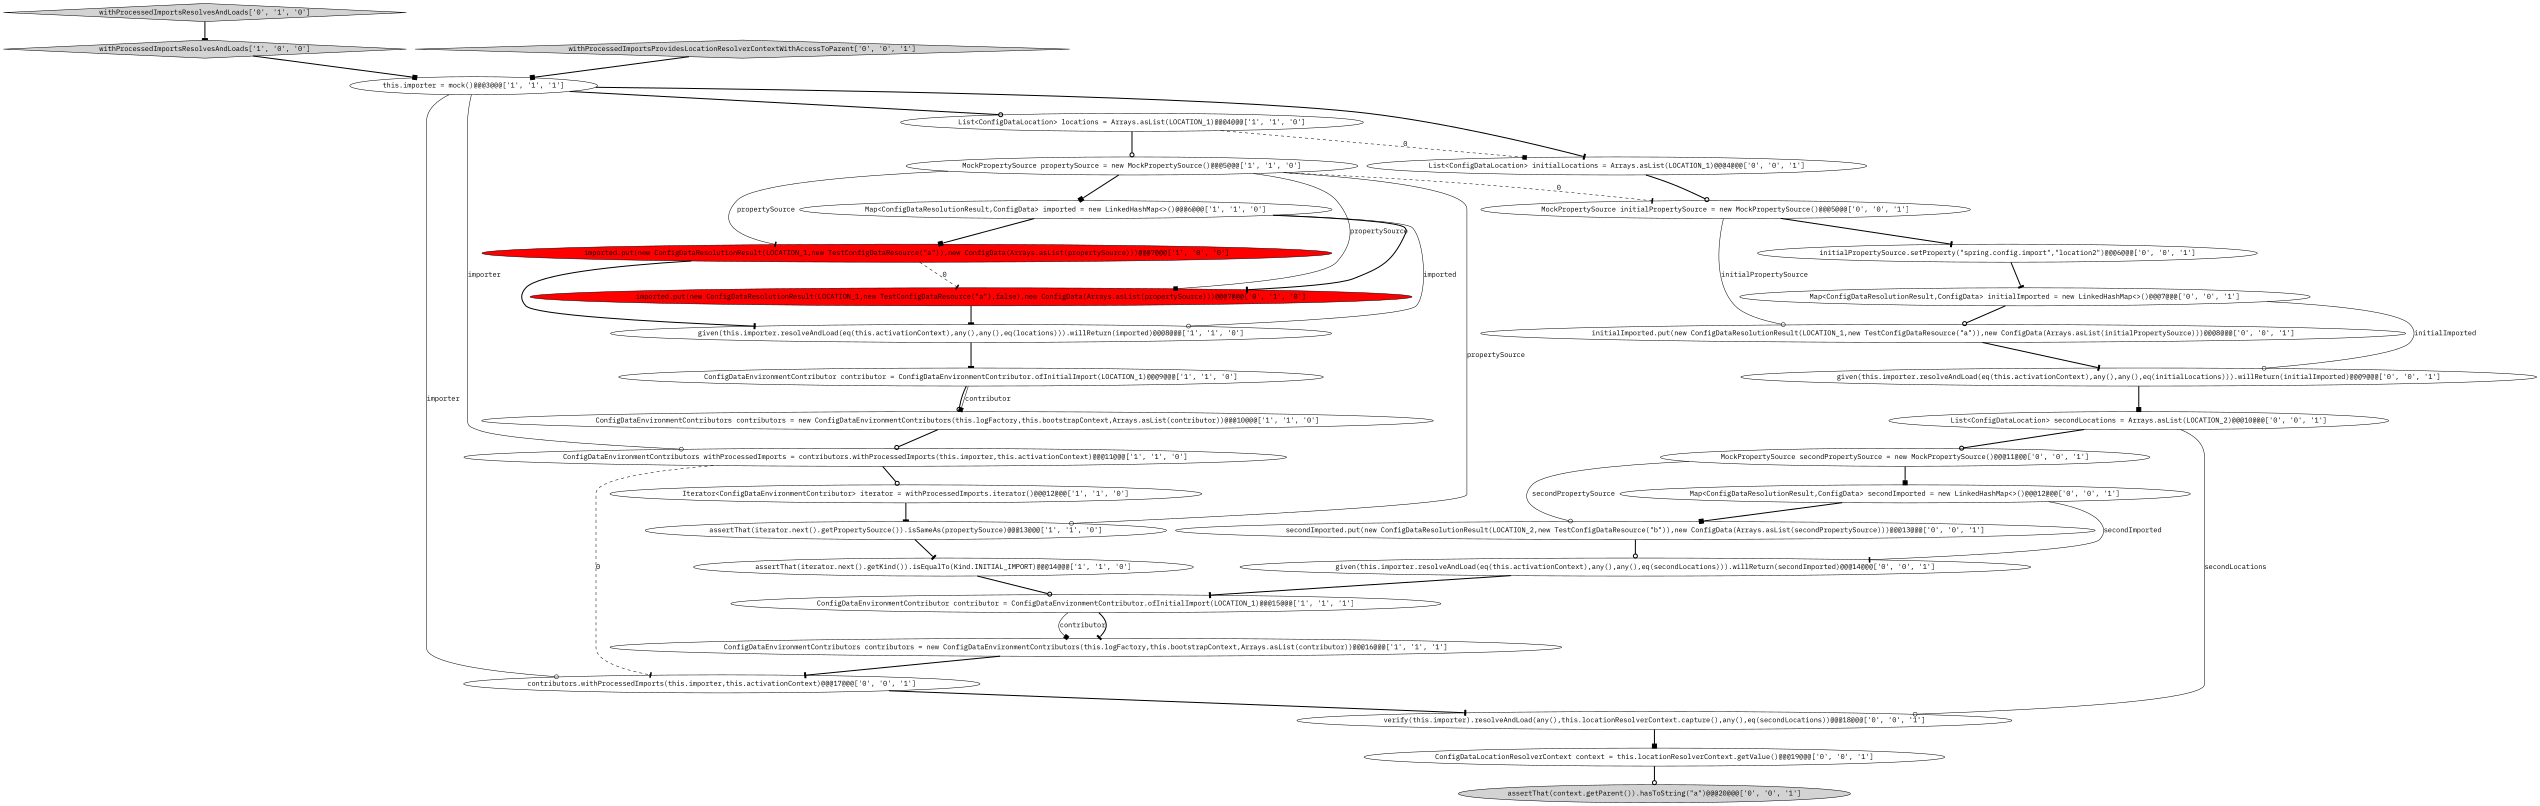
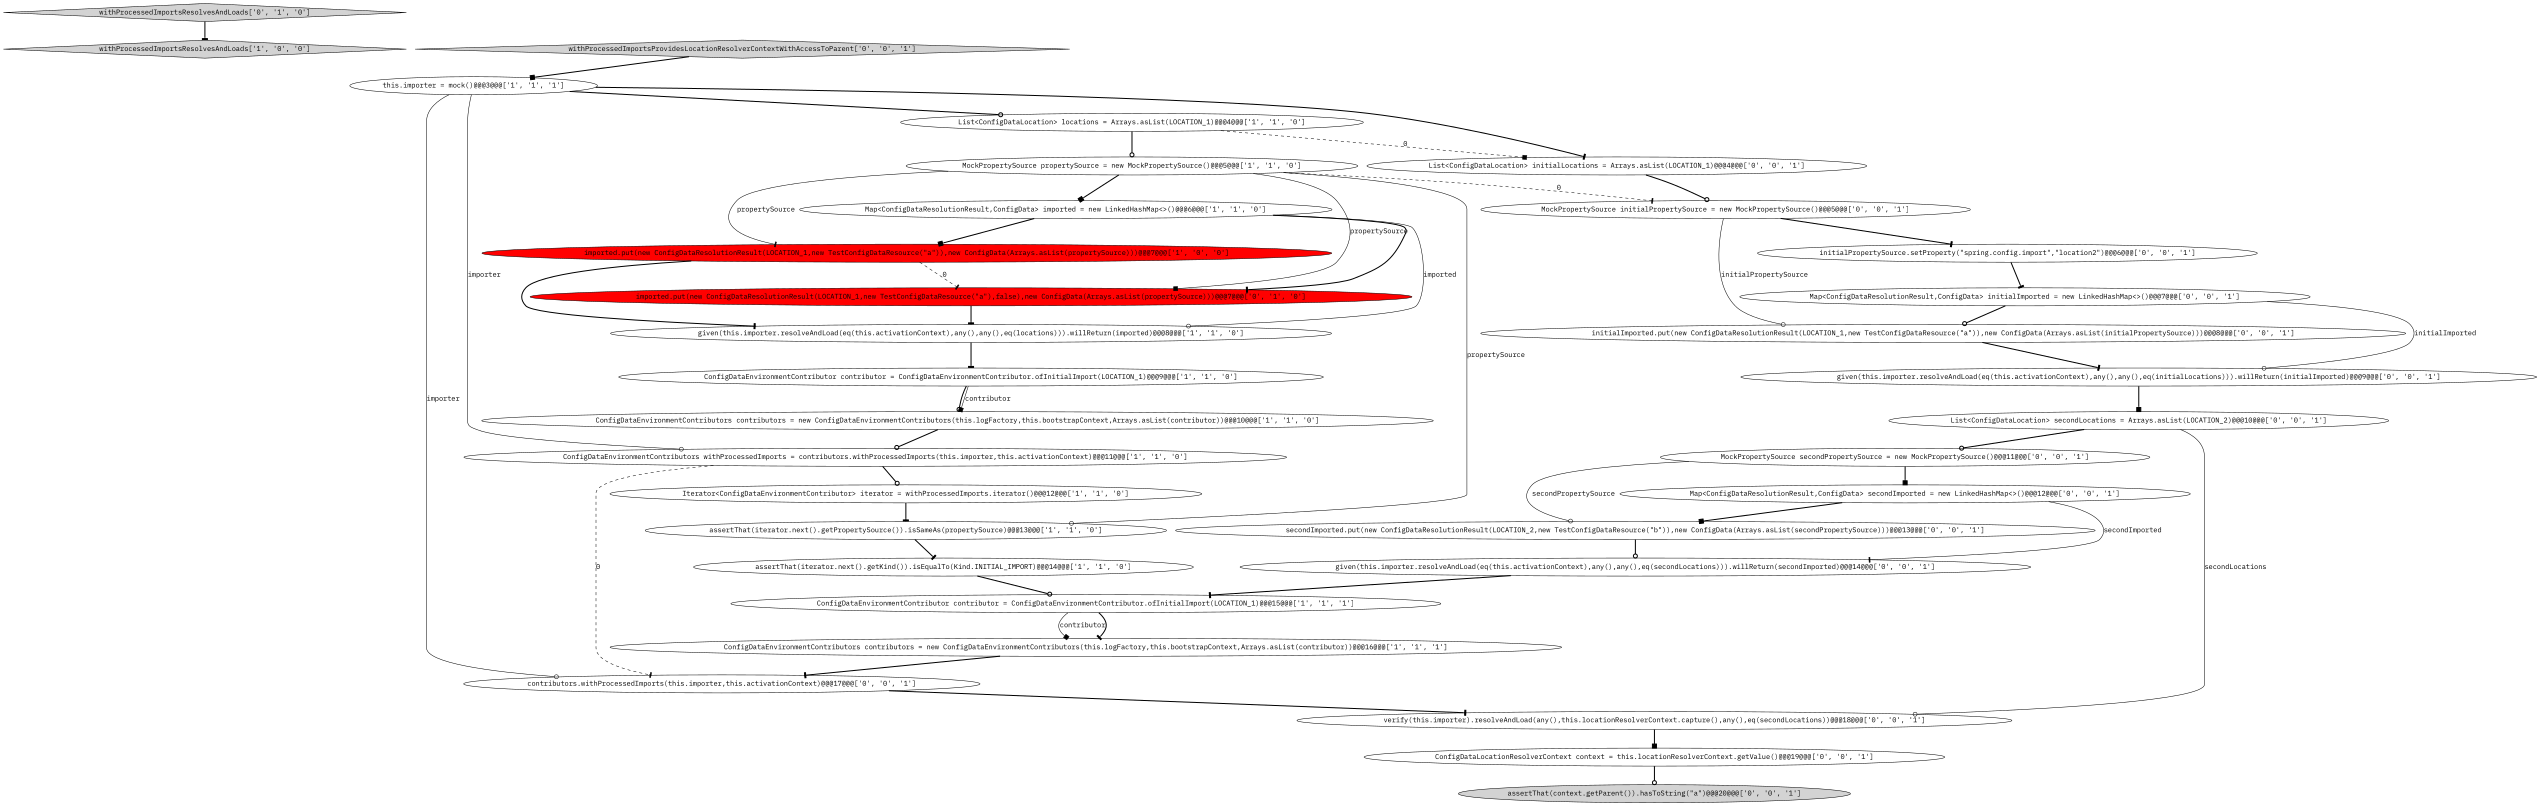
edge "withProcessedImportsResolvesAndLoads['1', '0', '0']" -> "this.importer = mock()@@@3@@@['1', '1', '1']": removed
